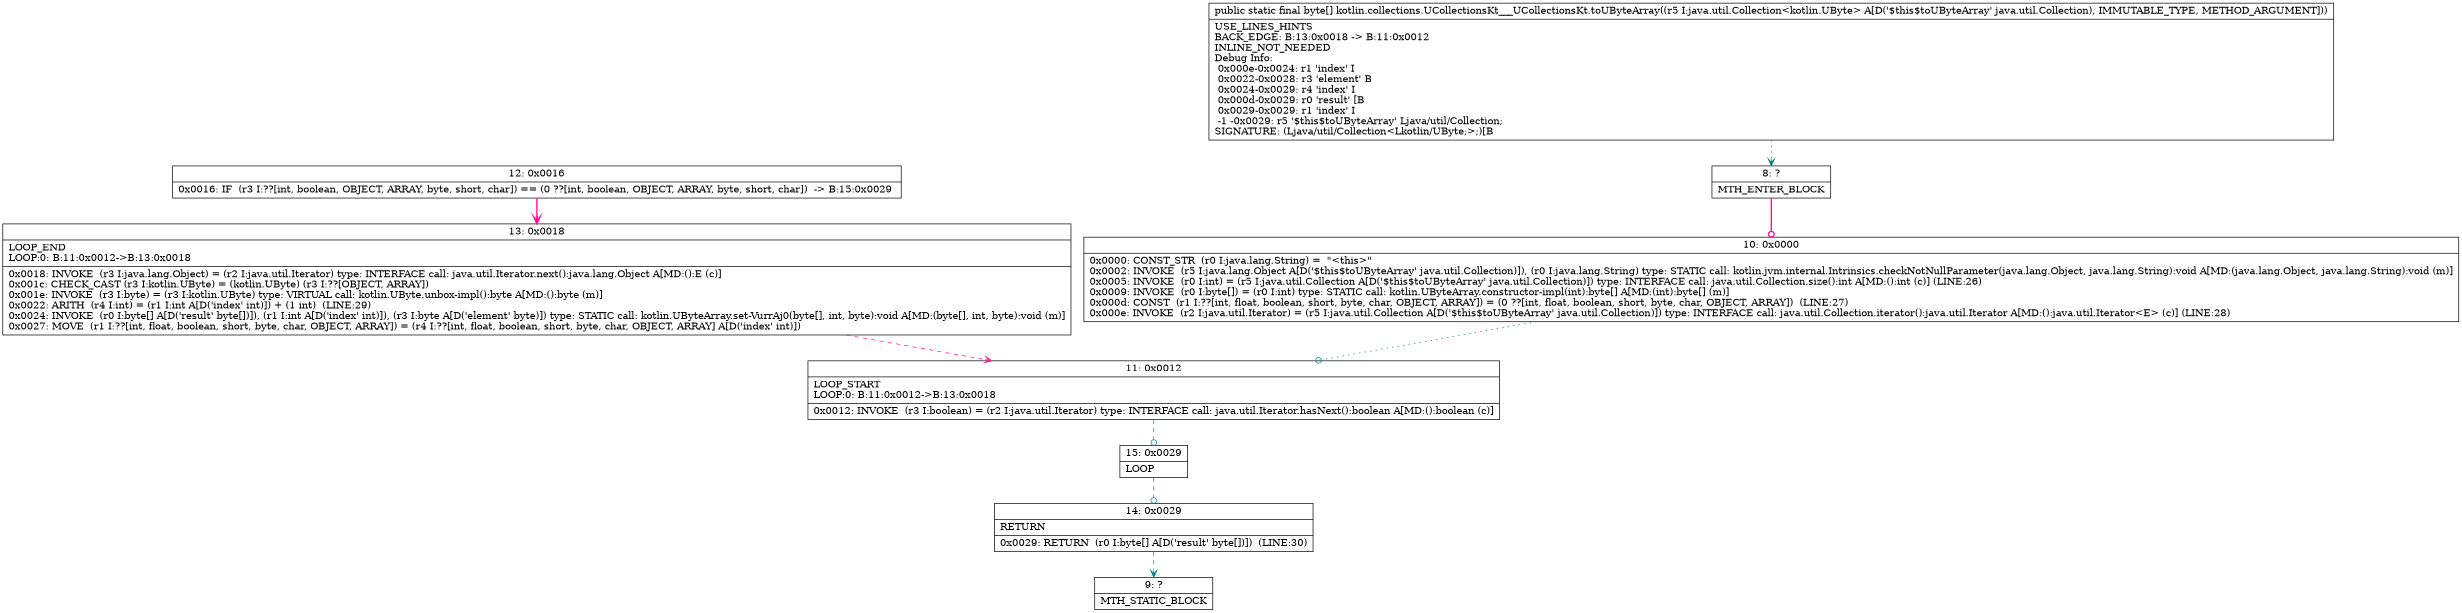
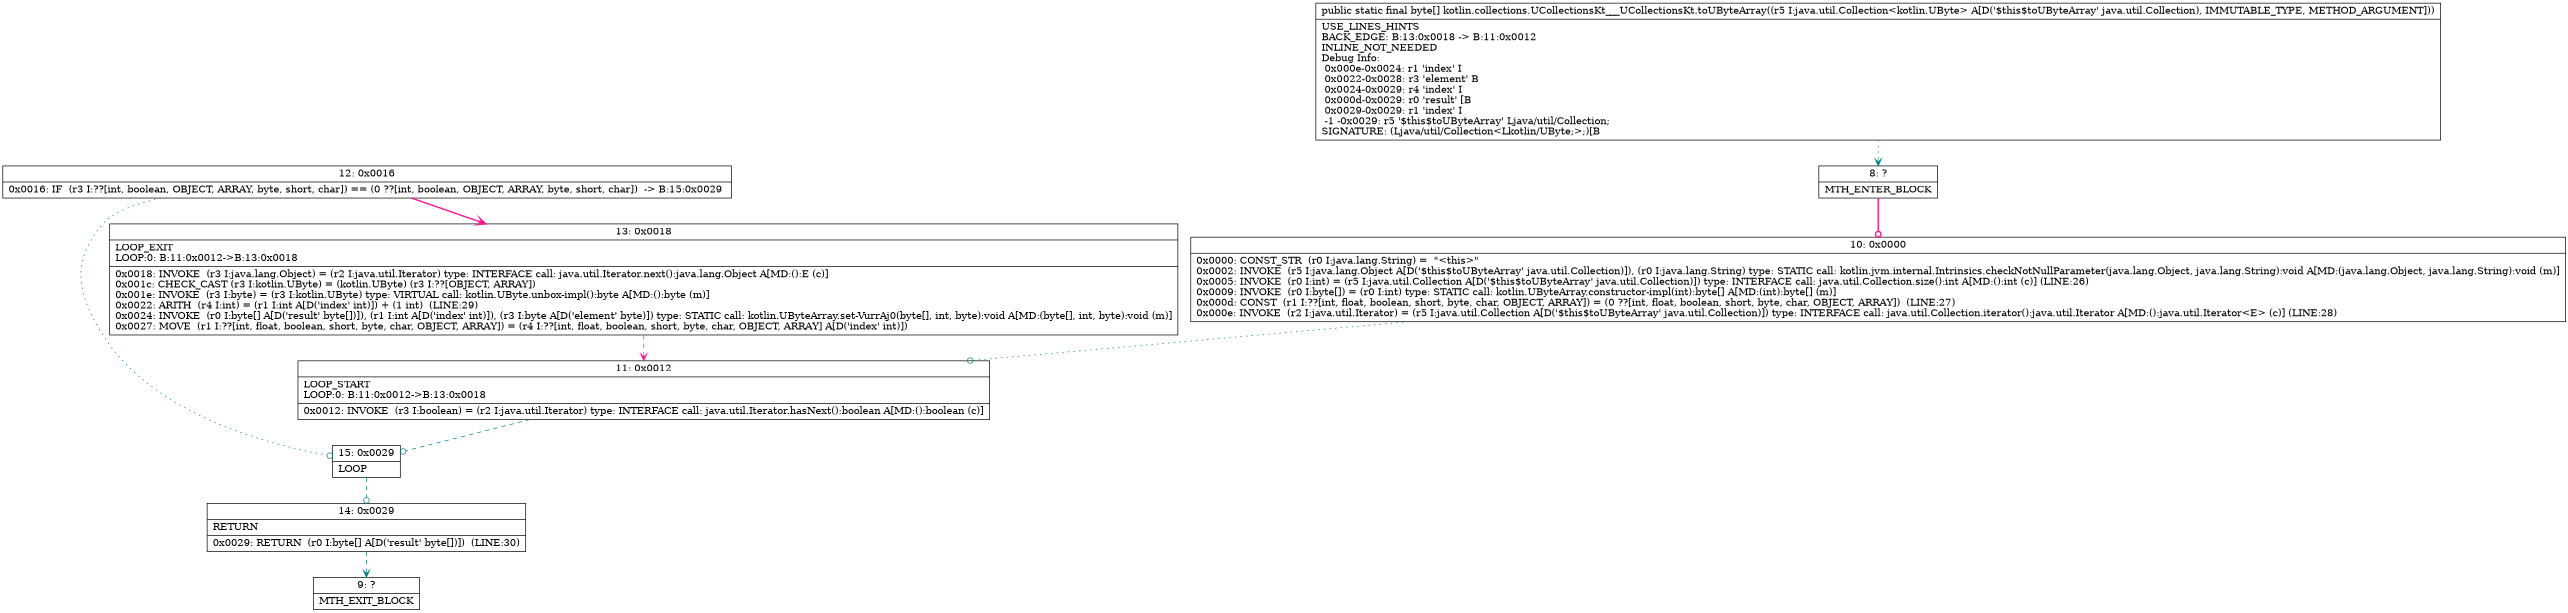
node "13: 0x0018": text "LOOP_END" -> "LOOP_EXIT"
edge "12: 0x0016" -> "15: 0x0029": added
node "9: ?": text "MTH_STATIC_BLOCK" -> "MTH_EXIT_BLOCK"
